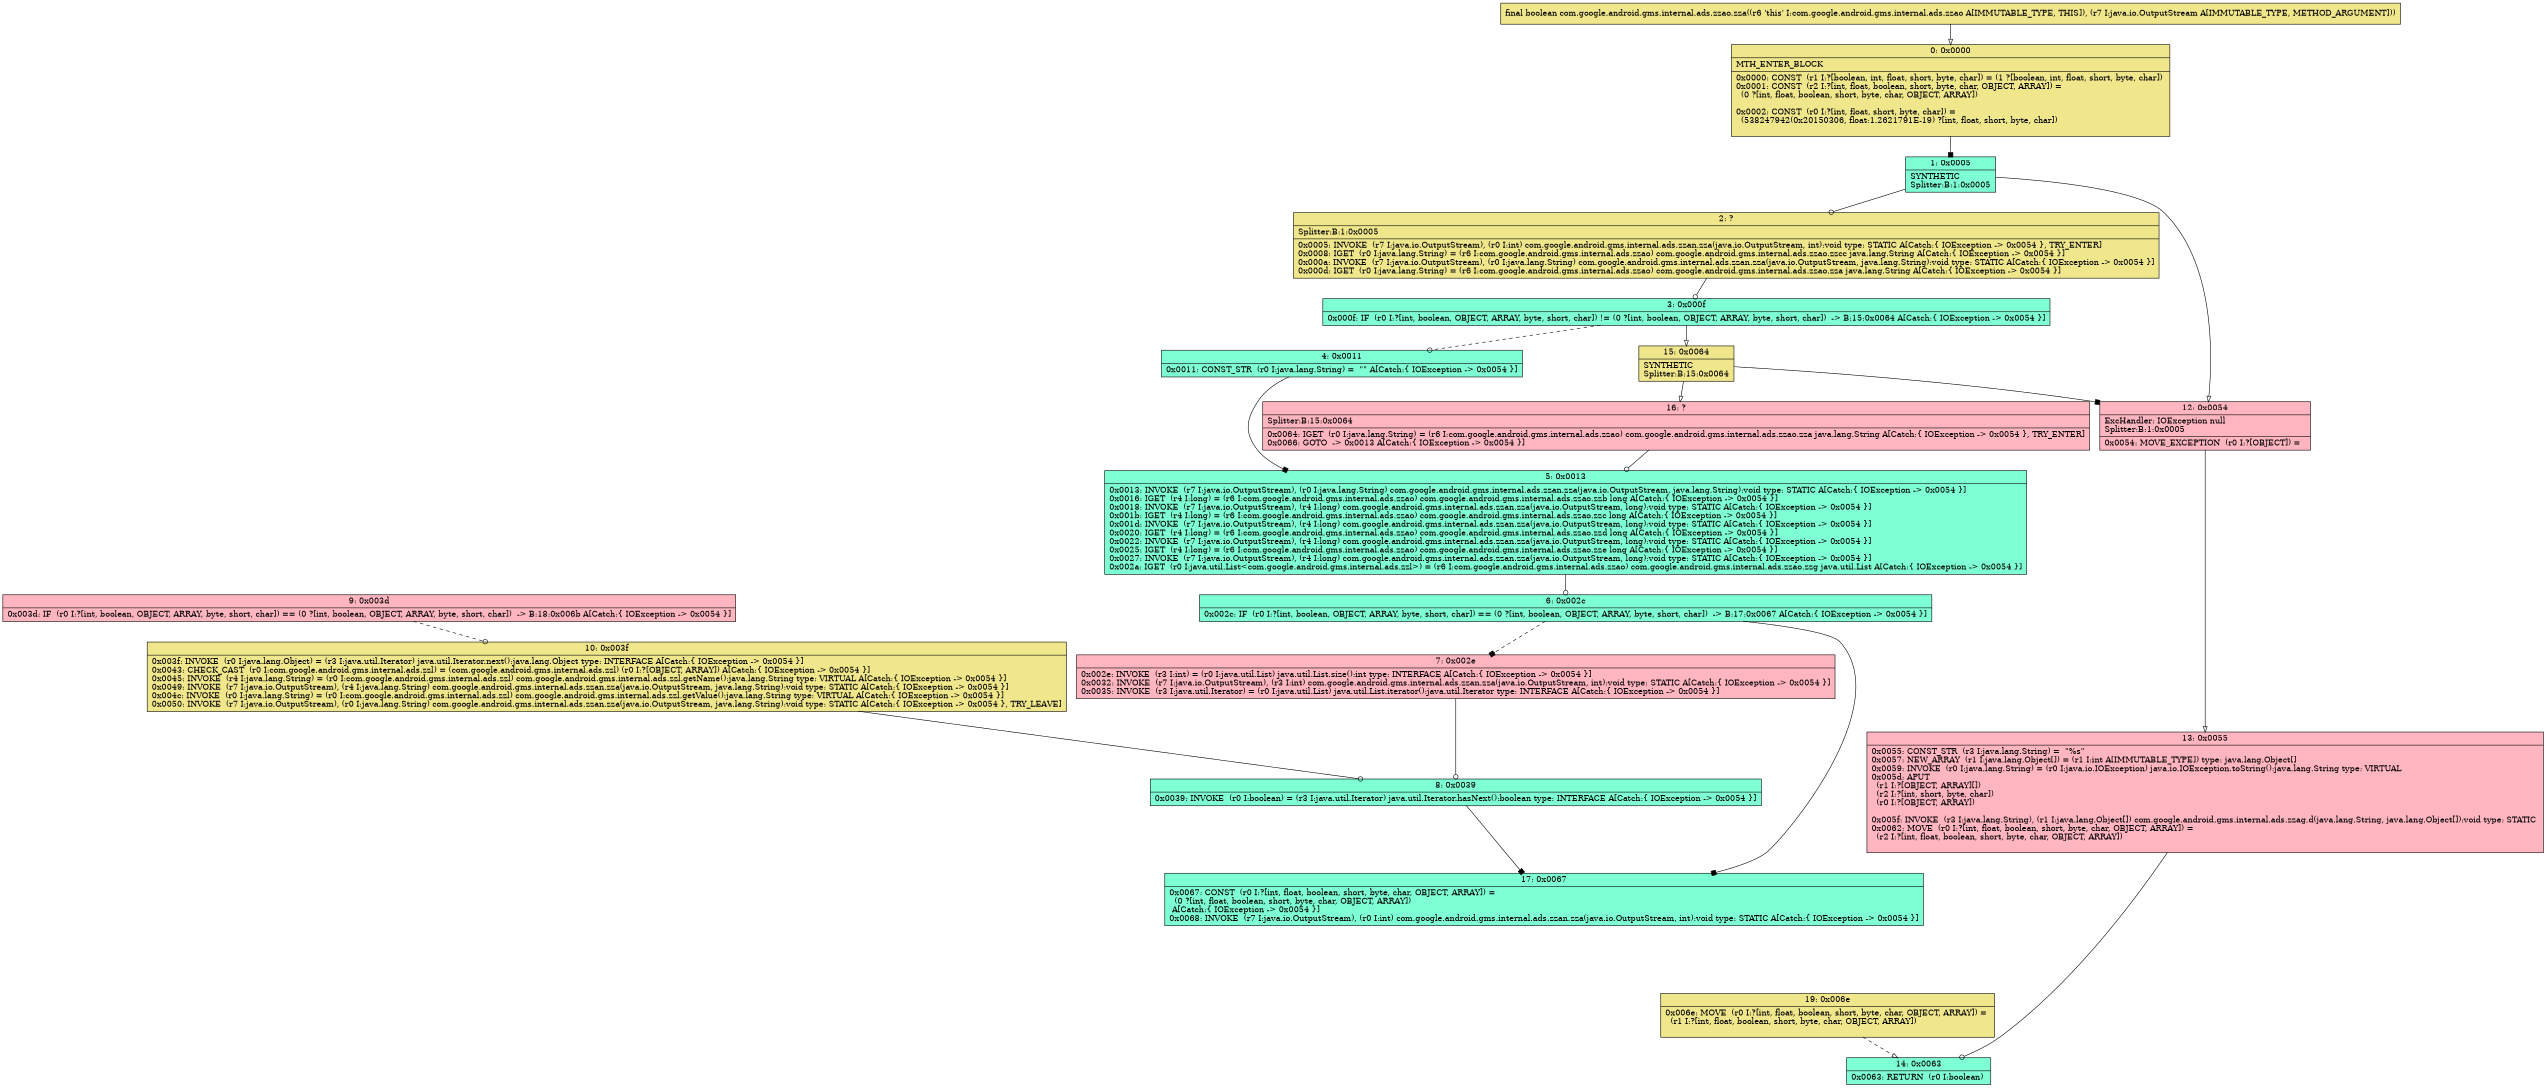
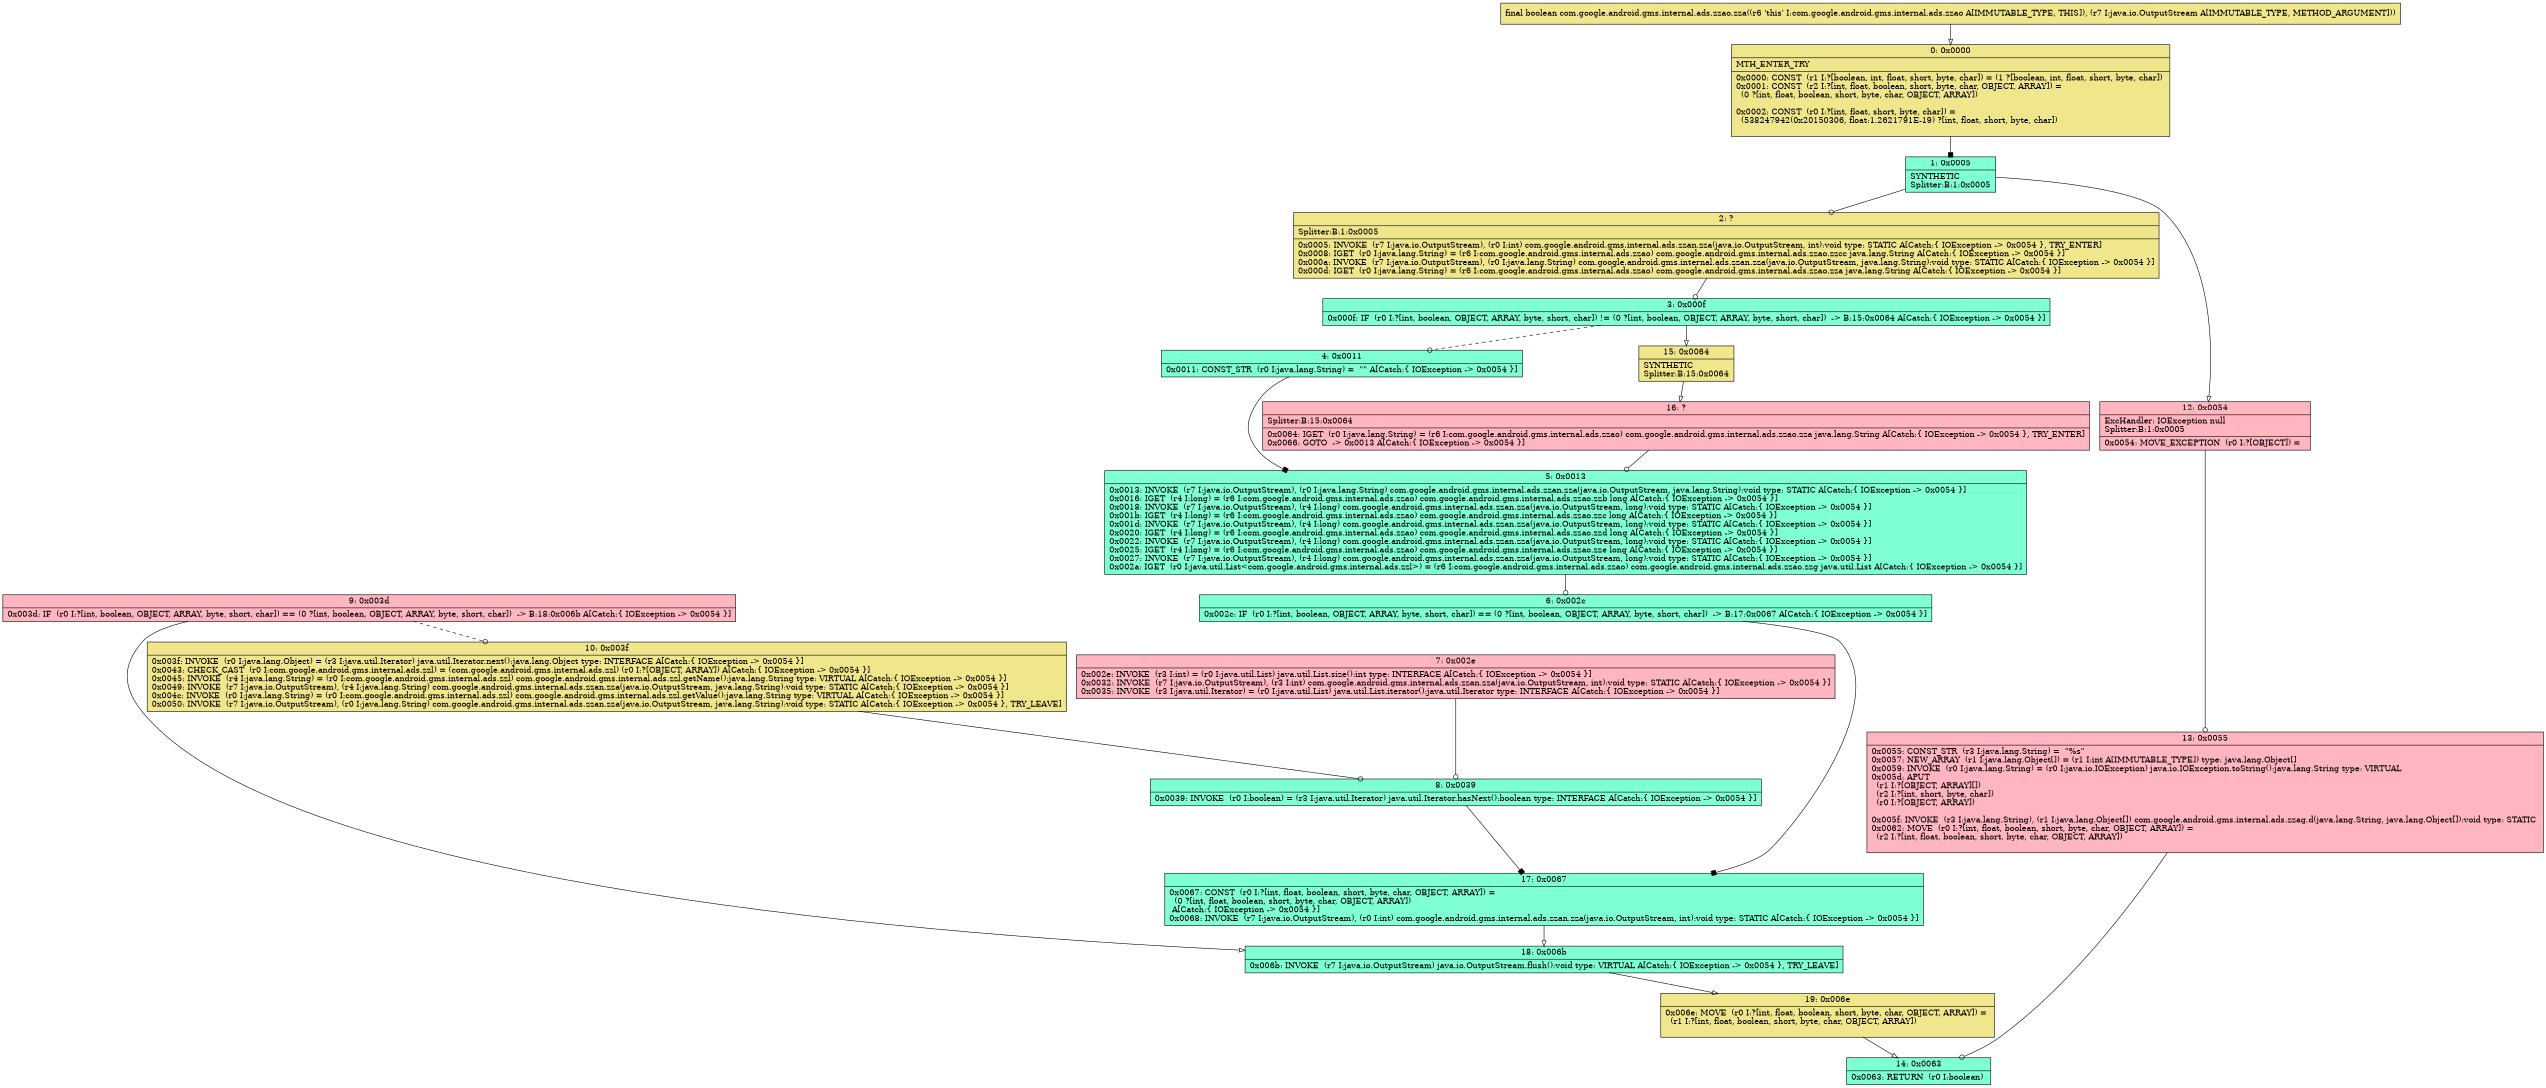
node "0: 0x0000": text "MTH_ENTER_BLOCK" -> "MTH_ENTER_TRY"
edge "15: 0x0064" -> "12: 0x0054": removed
edge "12: 0x0054" -> "13: 0x0055": arrowhead onormal -> odot
edge "6: 0x002c" -> "7: 0x002e": removed
node "18: 0x006b": added
edge "19: 0x006e" -> "14: 0x0063": style dashed -> solid
